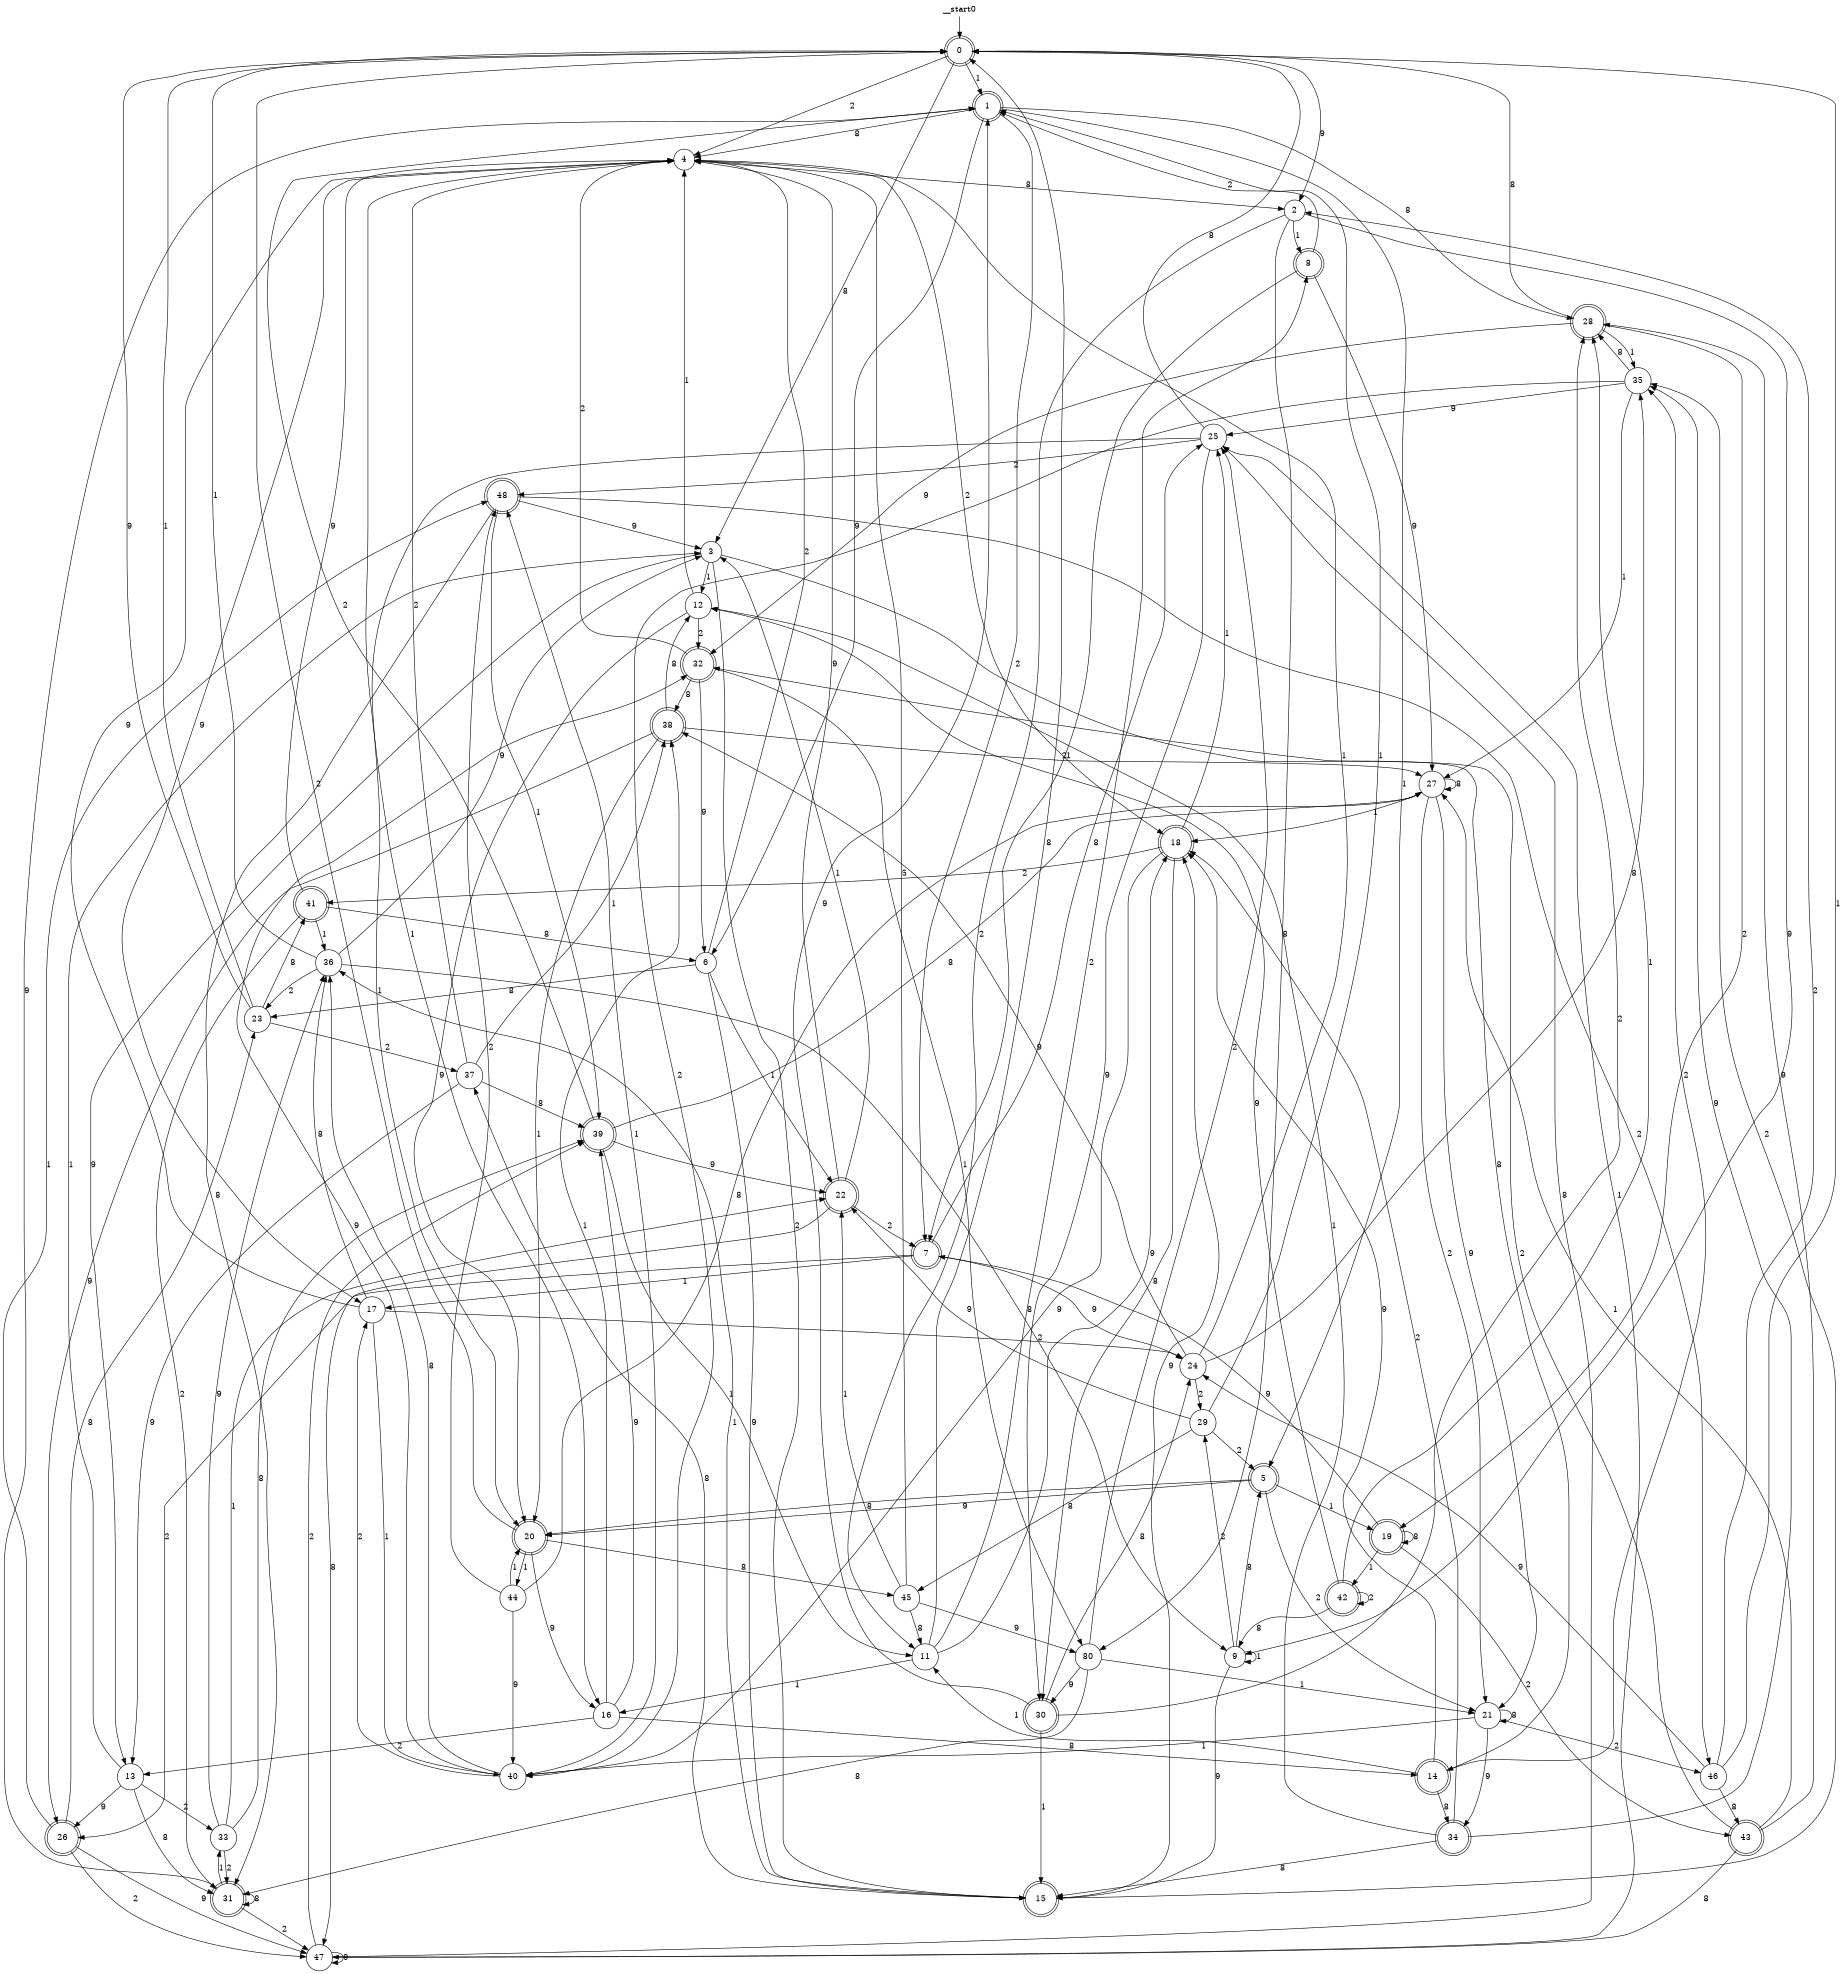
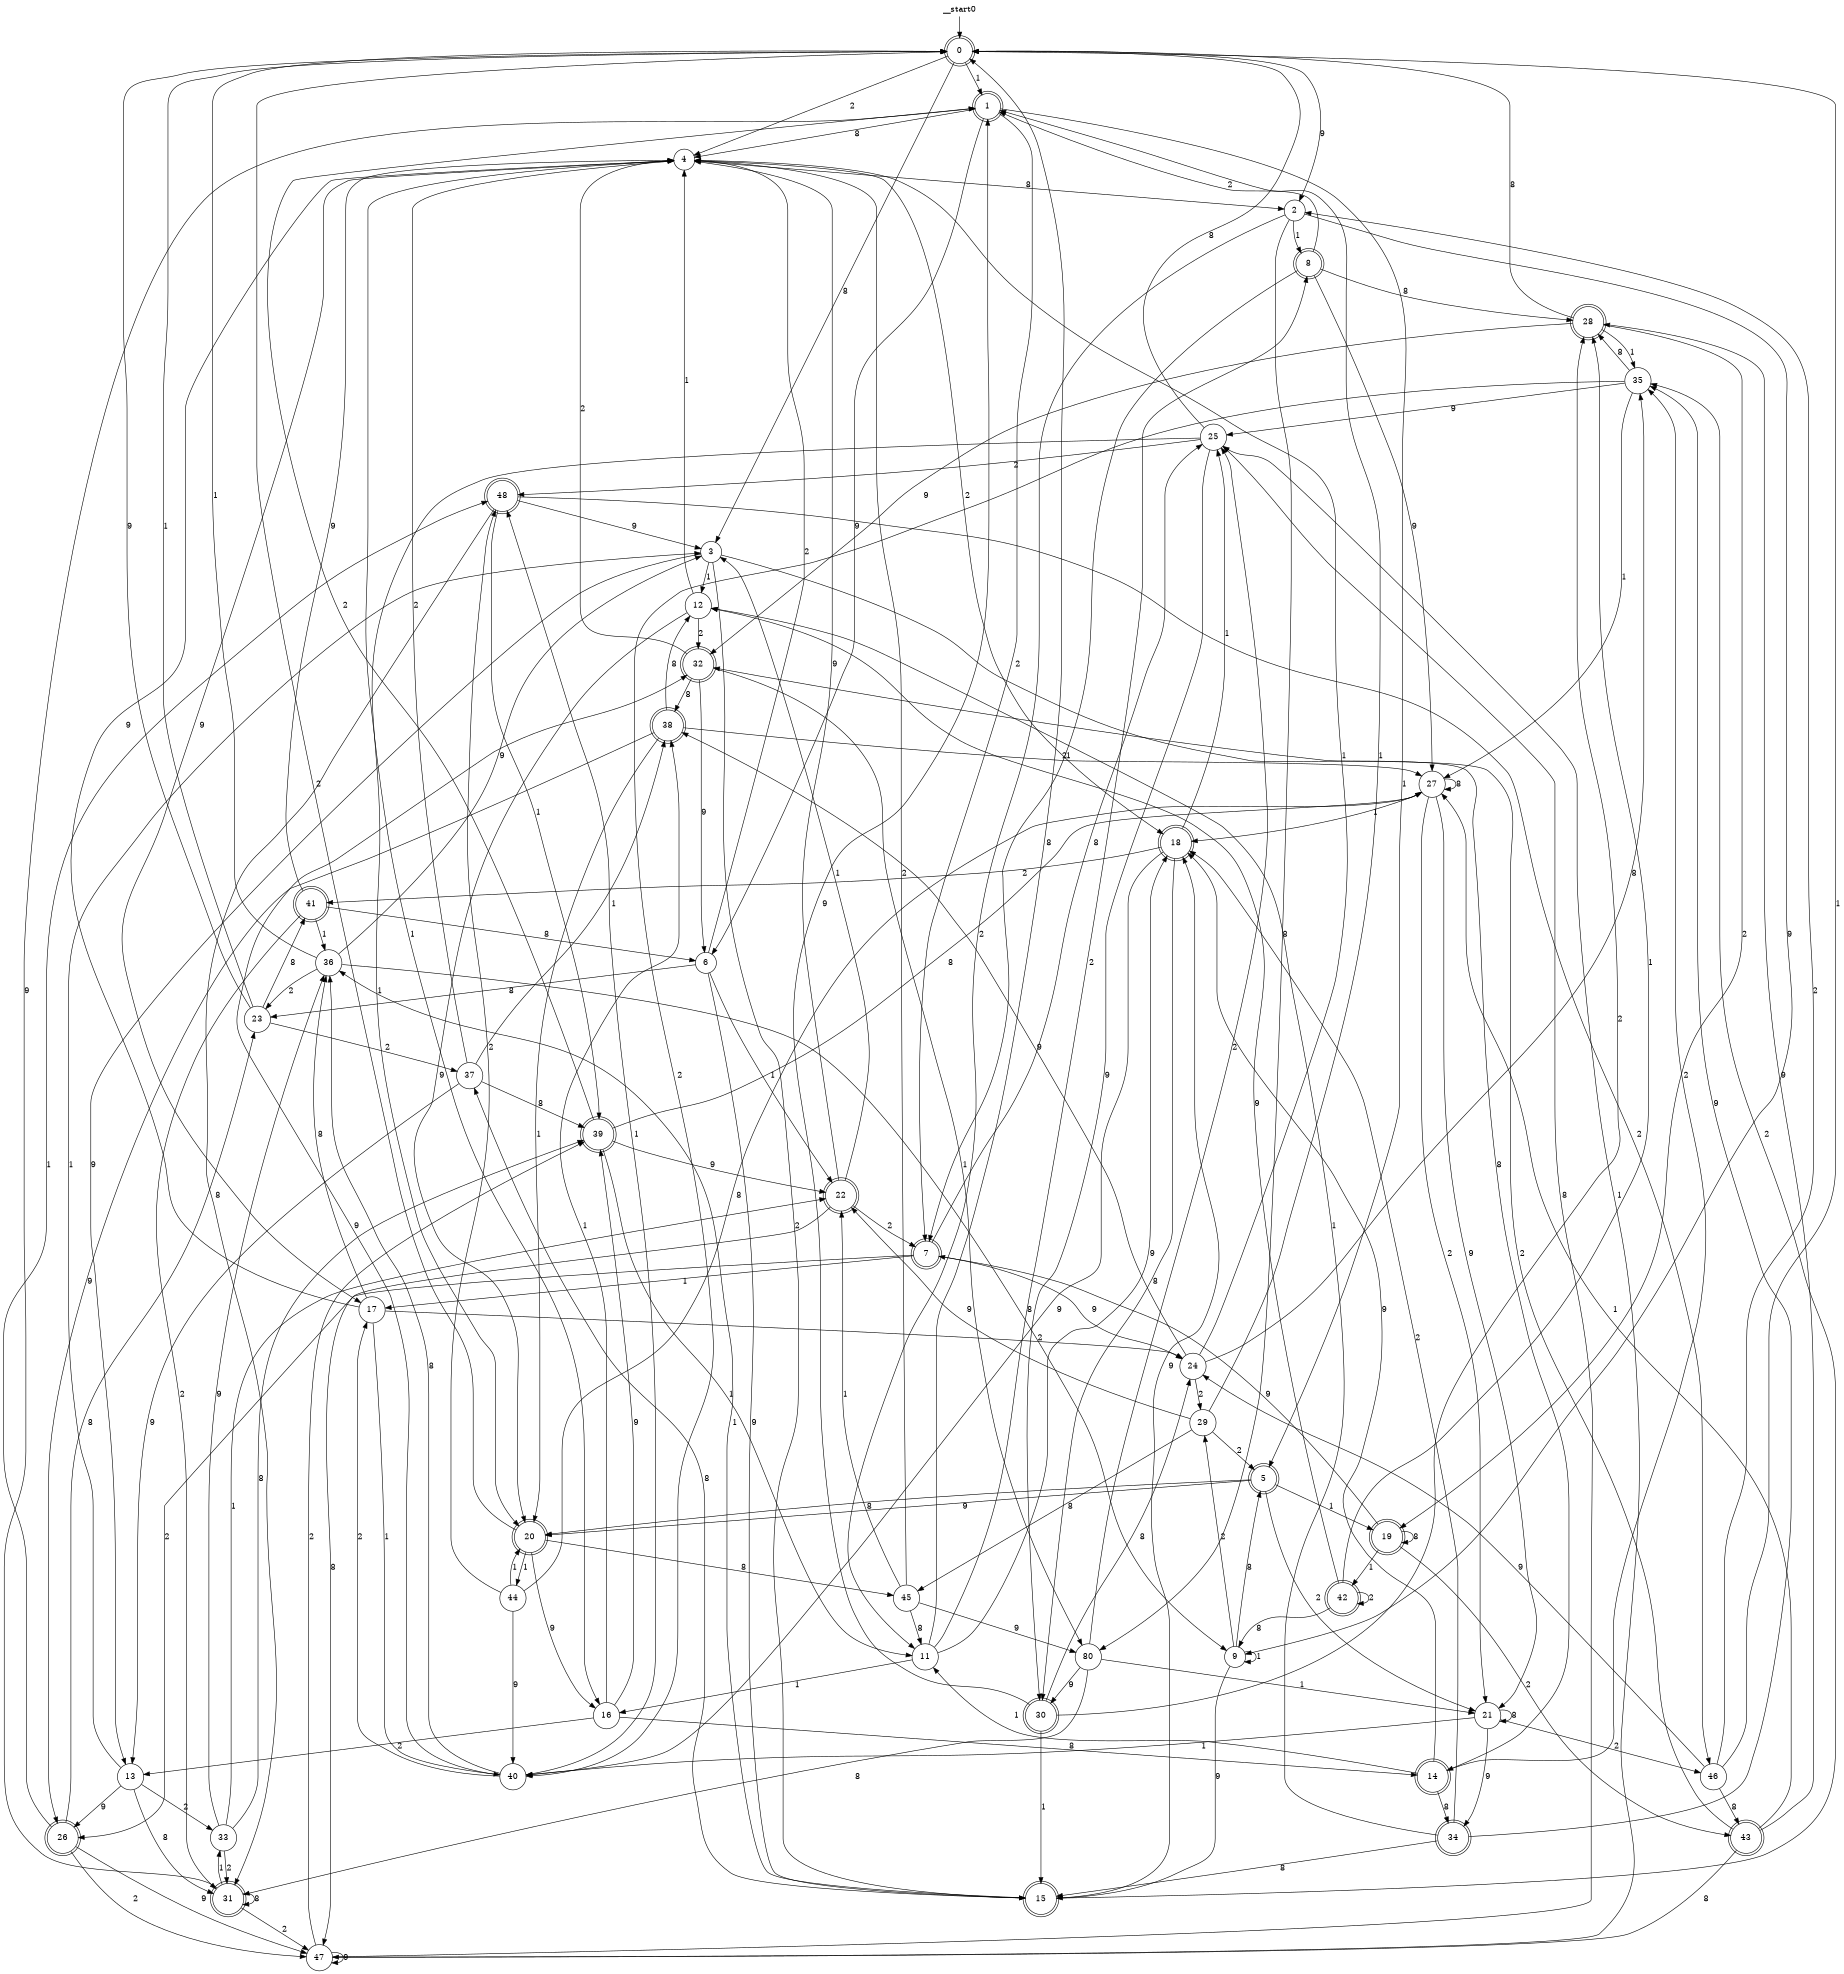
edge "1" -> "28": now "8" -> "28"
edge "45" -> "4": label "5" -> "2"
